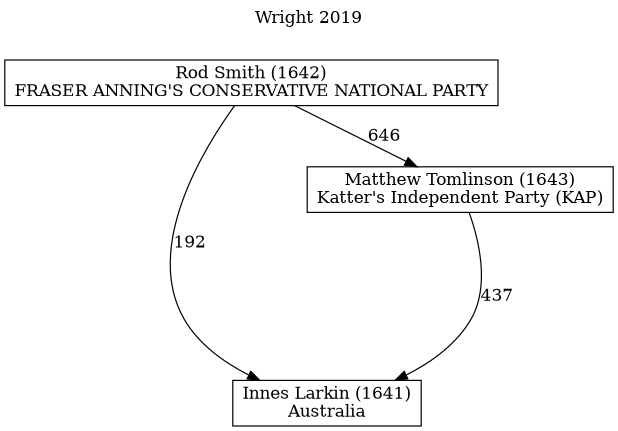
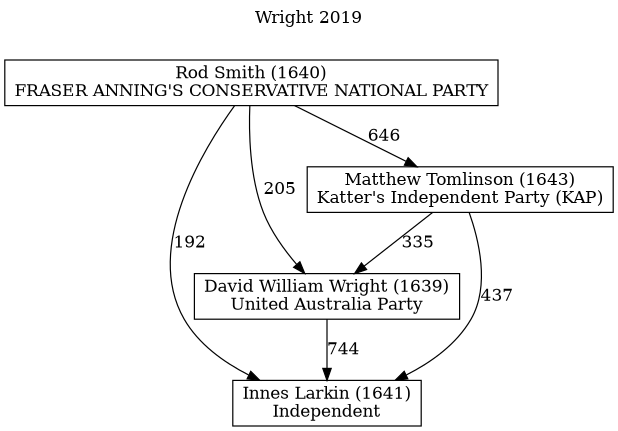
node "Rod Smith (1642) FRASER ANNING'S CONSERVATIVE NATIONAL PARTY": label "Rod Smith (1642) FRASER ANNING'S CONSERVATIVE NATIONAL PARTY" -> "Rod Smith (1640) FRASER ANNING'S CONSERVATIVE NATIONAL PARTY"
node "David William Wright (1639) United Australia Party": added
node "Innes Larkin (1641) Australia": label "Innes Larkin (1641) Australia" -> "Innes Larkin (1641) Independent"
